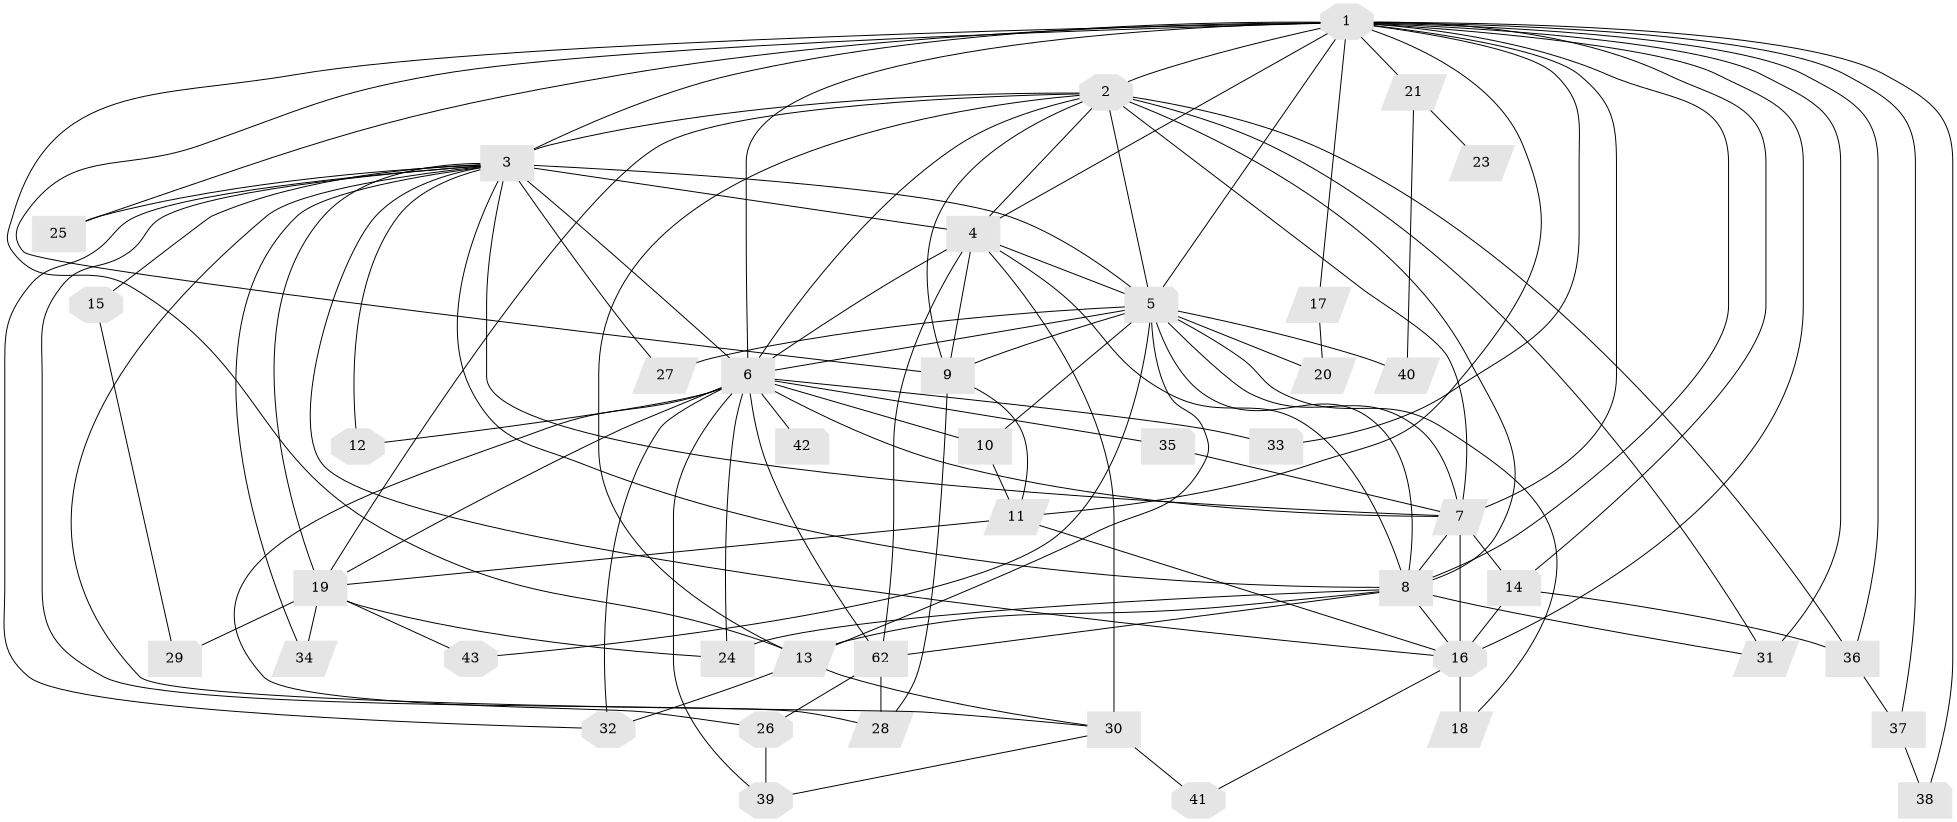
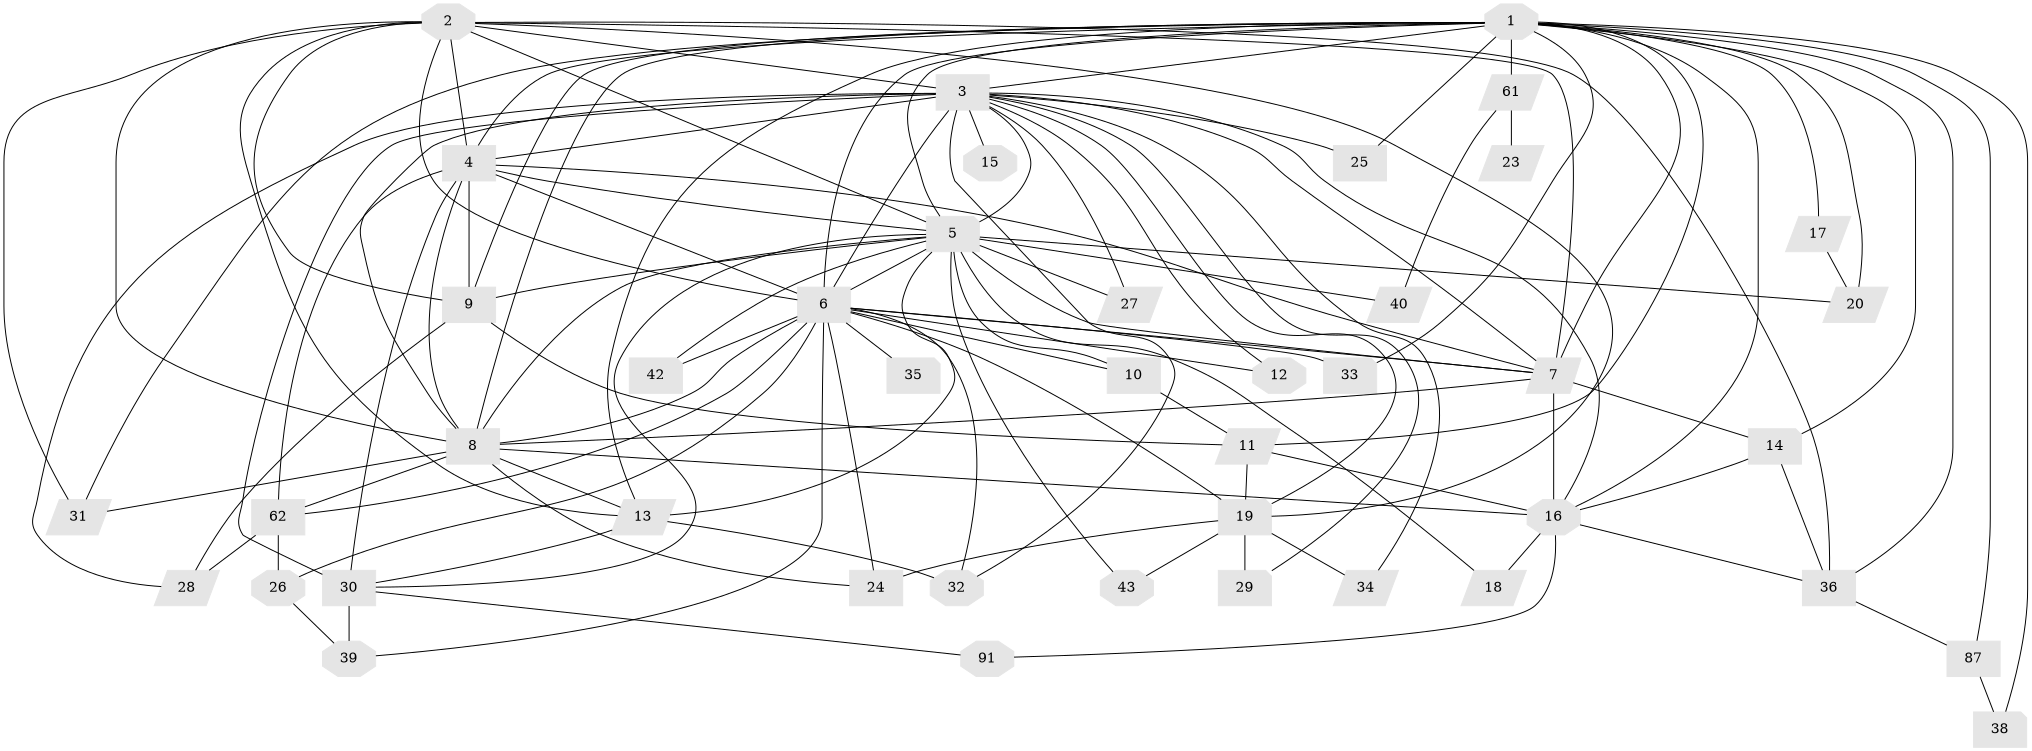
edge "1" -- "2": now "1" -- "20"
node "21": label "21" -> "61"
edge "5" -- "42": added
edge "6" -- "8": added
edge "5" -- "30": added
edge "15" -- "29": now "3" -- "29"
edge "35" -- "7": now "4" -- "7"
edge "16" -- "36": added
node "37": label "37" -> "87"
node "41": label "41" -> "91"
